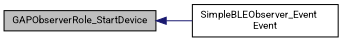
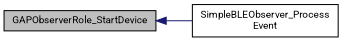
node "SimpleBLEObserver_Event Event": label "SimpleBLEObserver_Event Event" -> "SimpleBLEObserver_Process Event"
